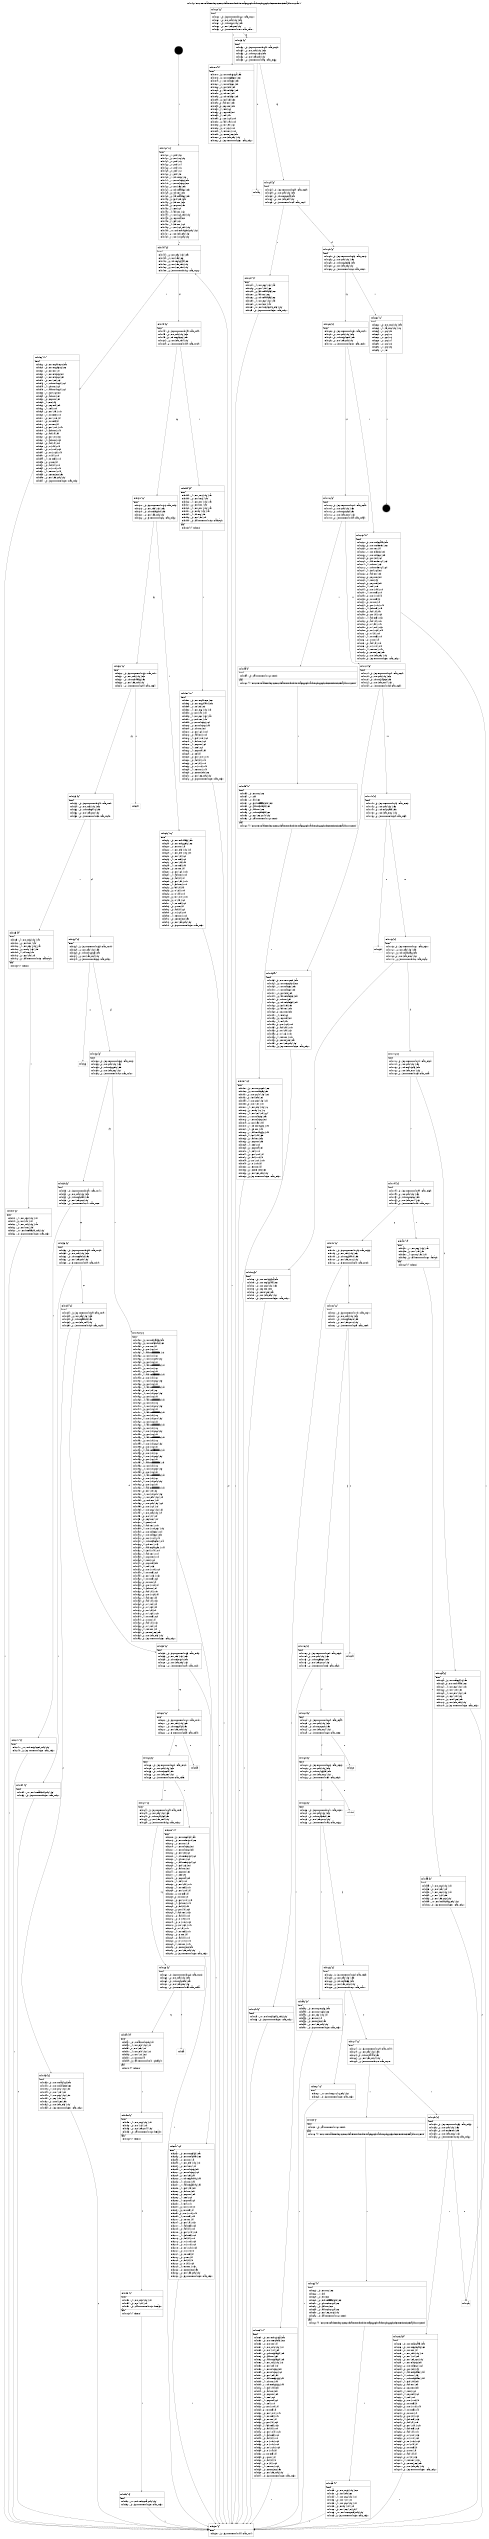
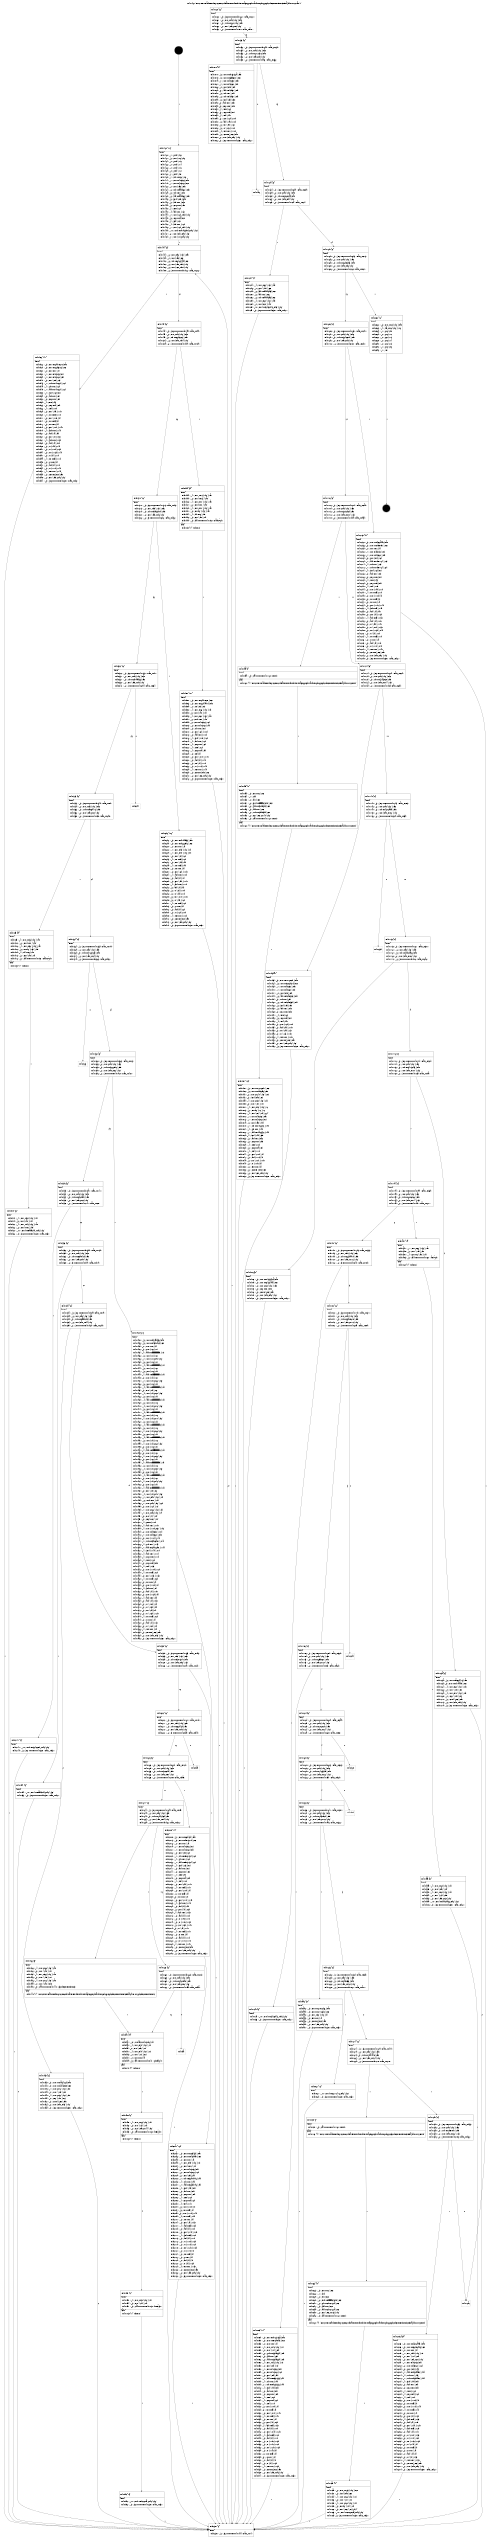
edge "0x40167c [28]" -> "0x401e70 [91]": removed, label "1"
node "0x401f88 [25]": added
